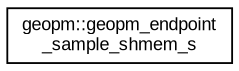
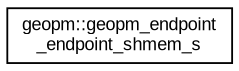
node "geopm::geopm_endpoint _sample_shmem_s": label "geopm::geopm_endpoint _sample_shmem_s" -> "geopm::geopm_endpoint _endpoint_shmem_s"
